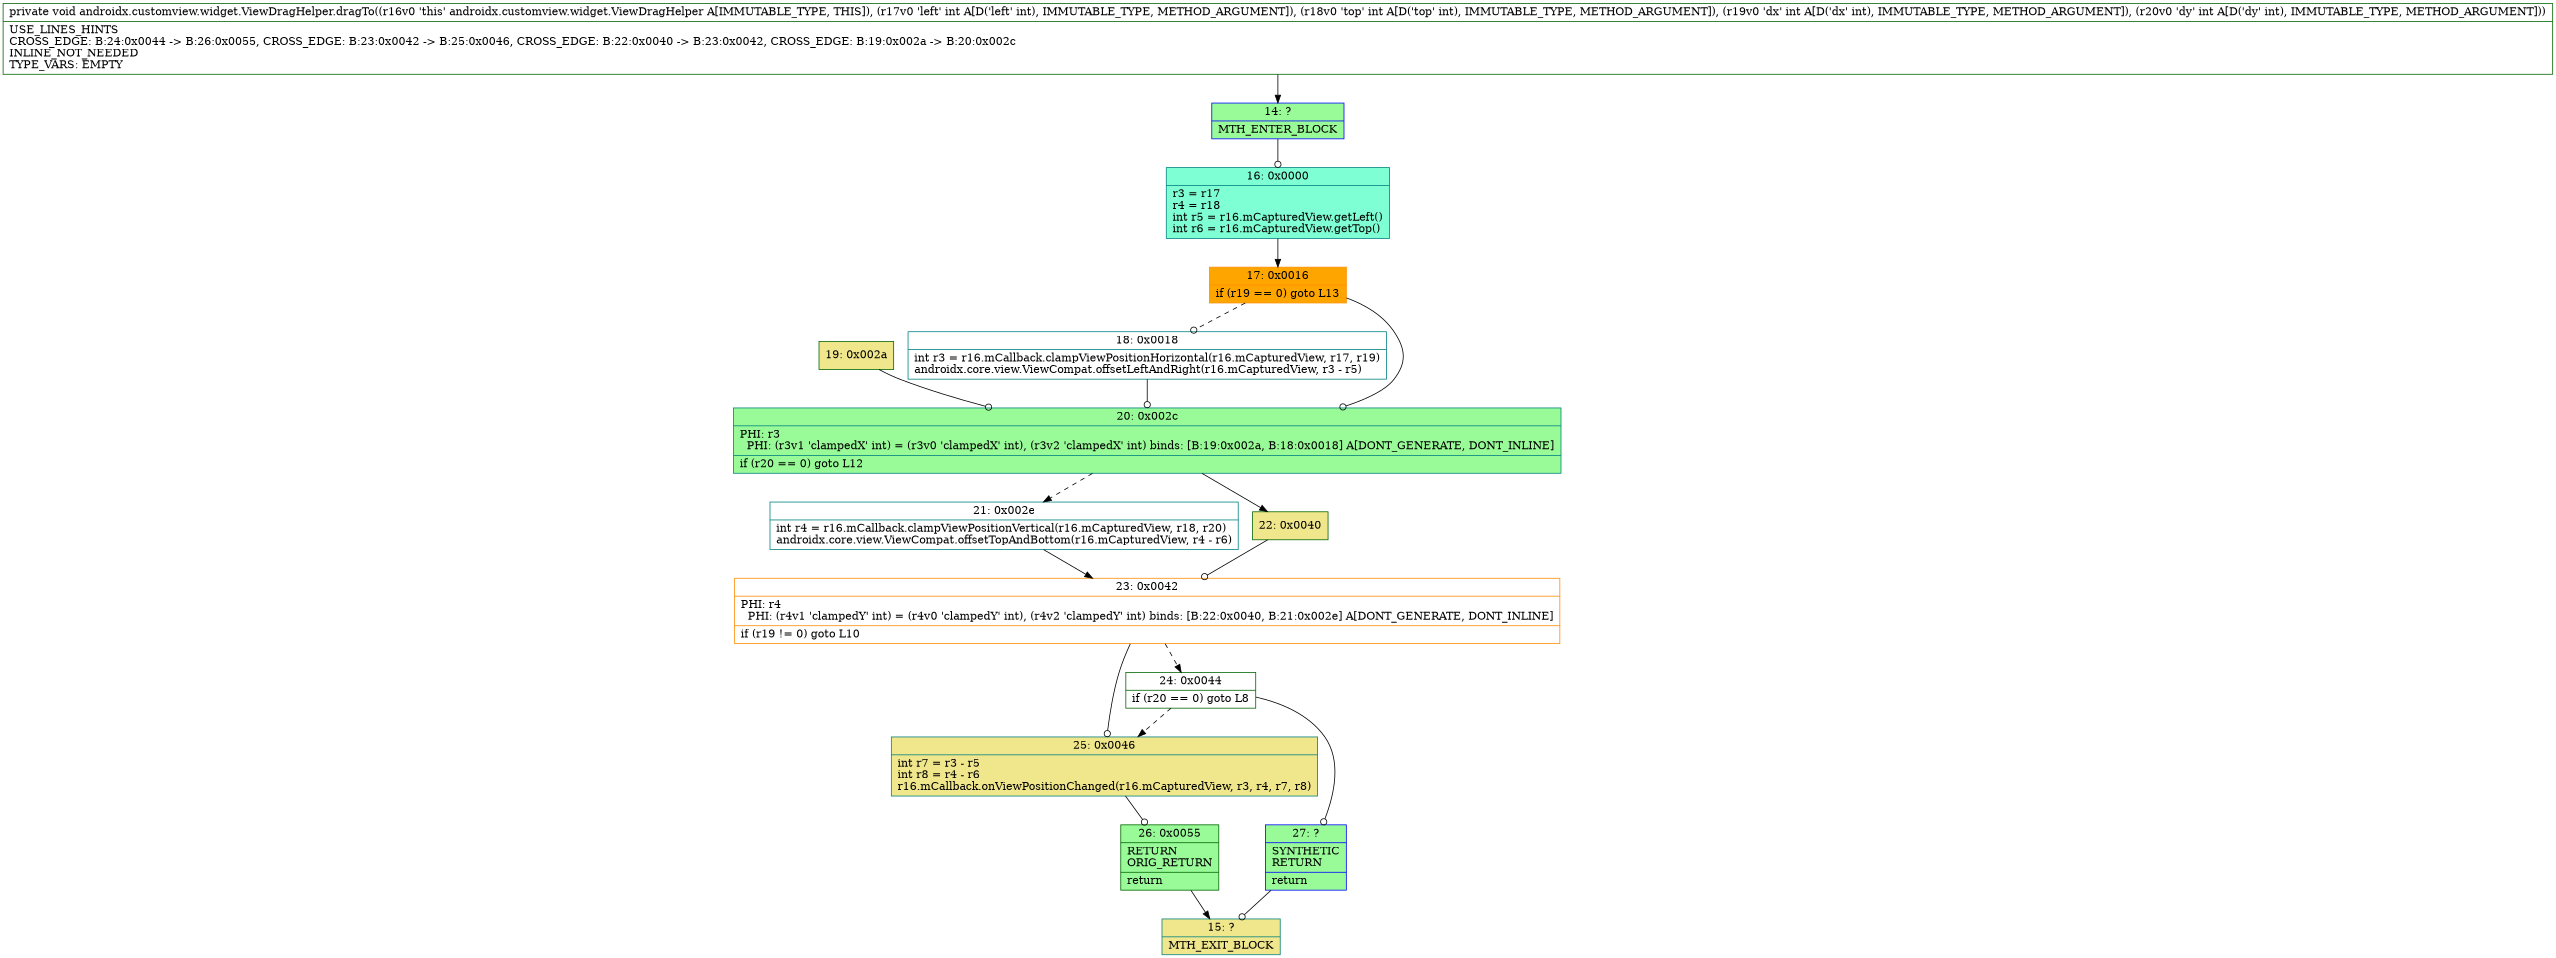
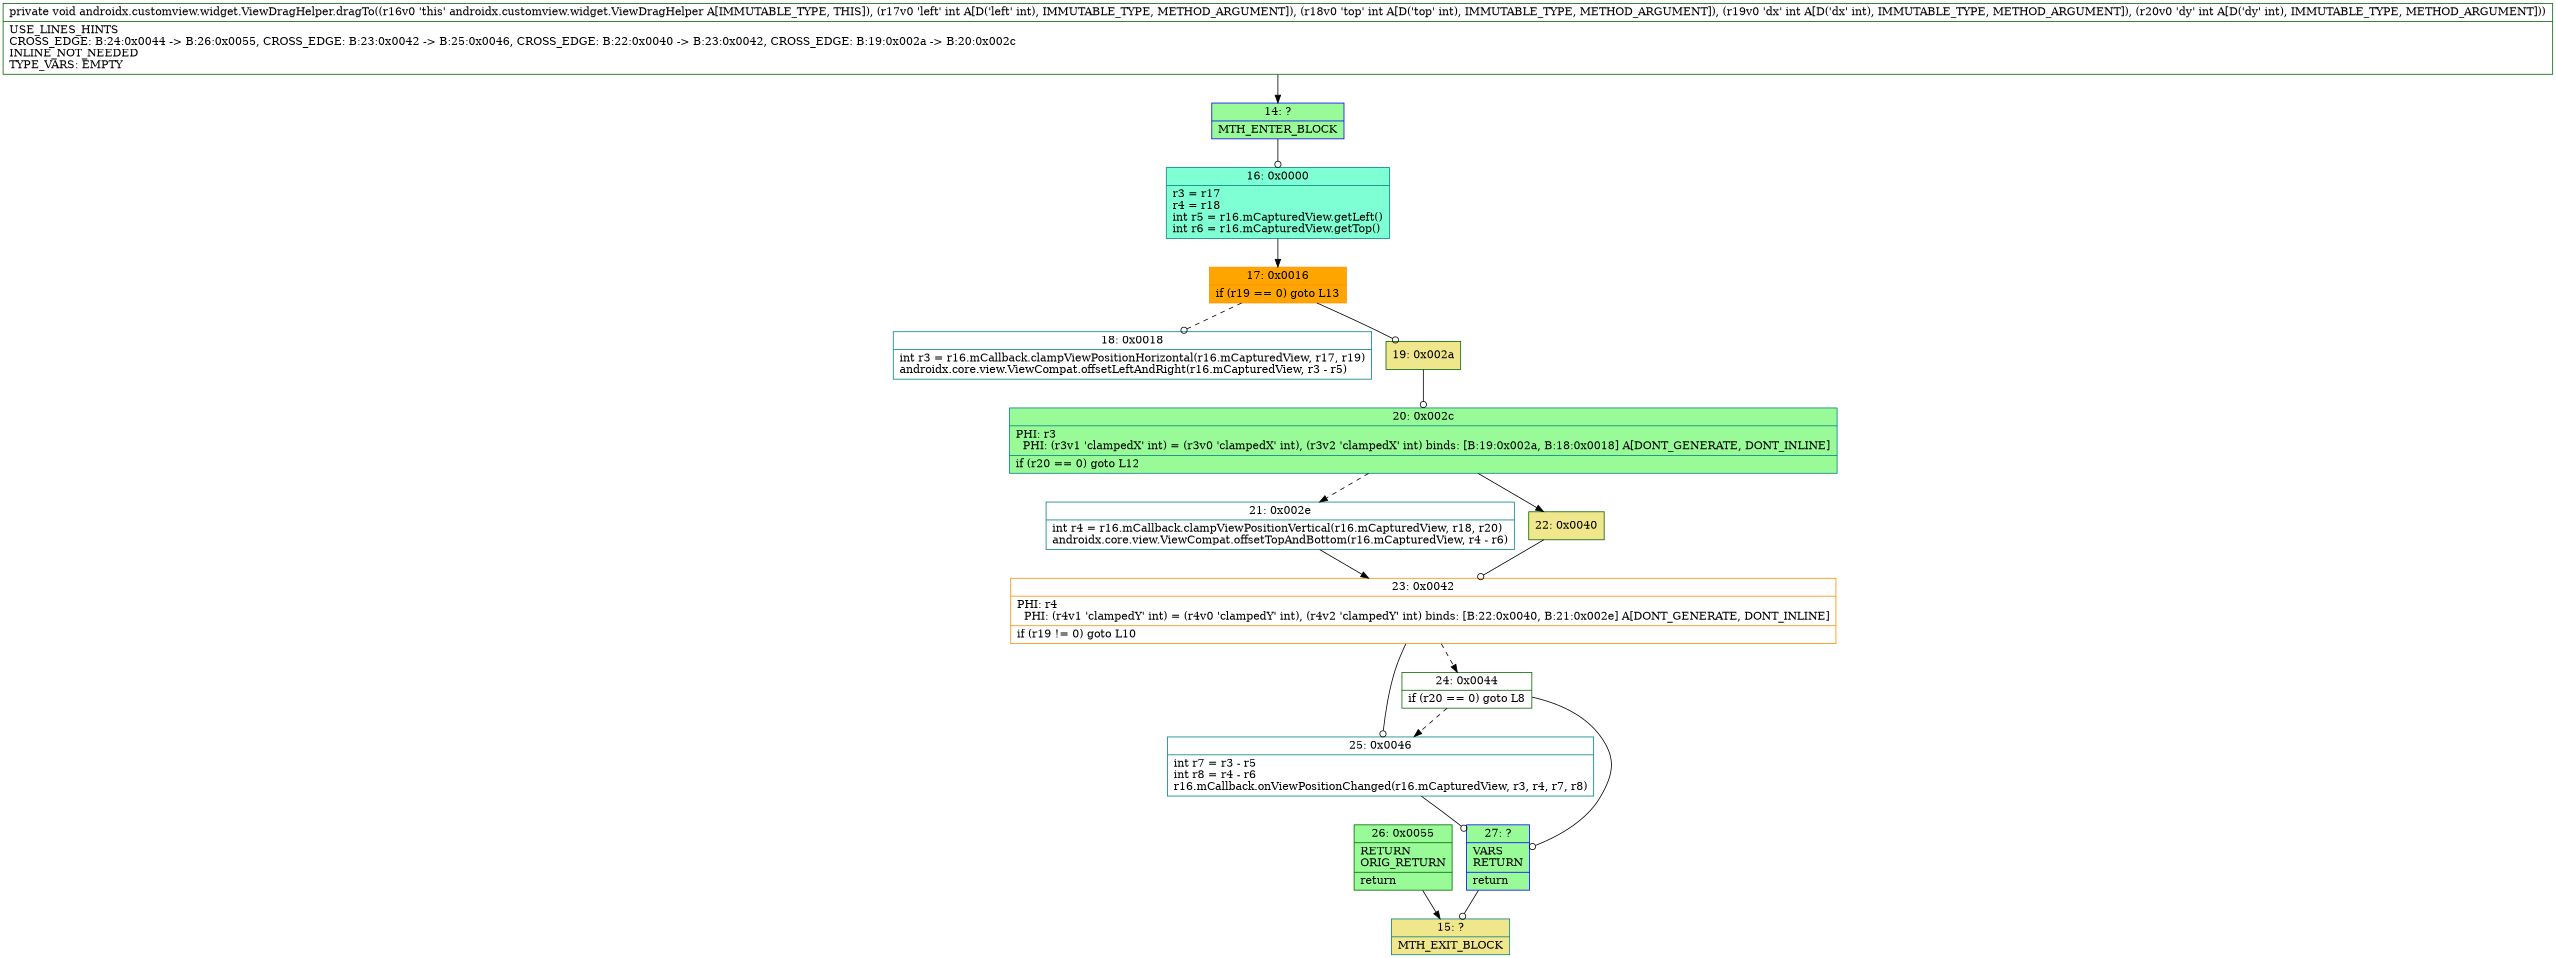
edge "17: 0x0016" -> "20: 0x002c": now "17: 0x0016" -> "19: 0x002a"
edge "18: 0x0018" -> "20: 0x002c": removed
node "25: 0x0046": fillcolor khaki -> white
edge "25: 0x0046" -> "26: 0x0055": now "25: 0x0046" -> "27: ?"
node "27: ?": text "SYNTHETIC" -> "VARS"
